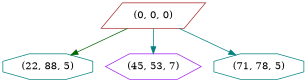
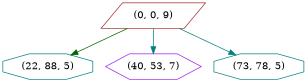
node "(0, 0, 0)": label "(0, 0, 0)" -> "(0, 0, 9)"
node "(45, 53, 7)": label "(45, 53, 7)" -> "(40, 53, 7)"
node "(71, 78, 5)": label "(71, 78, 5)" -> "(73, 78, 5)"
